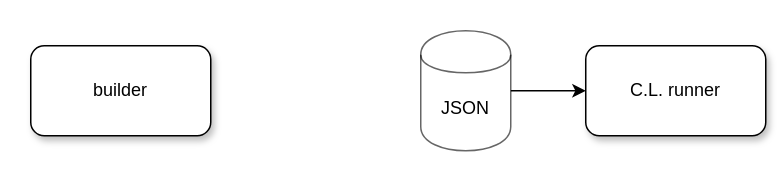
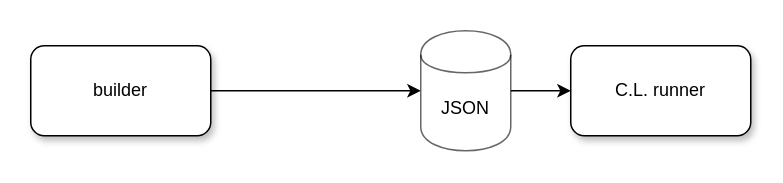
edge "builder" -> "JSON": added
node "C.L. runner": moved (676, 91) -> (661, 91)
